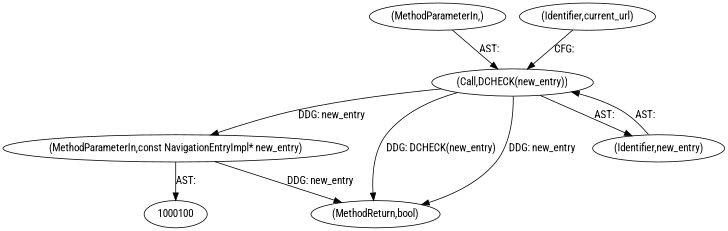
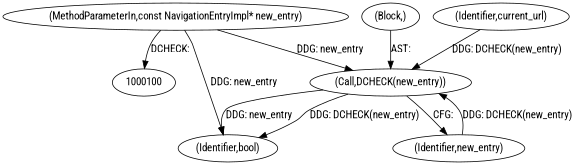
node "(MethodParameterIn,)": label "(MethodParameterIn,)" -> "(Block,)"
edge "(Identifier,current_url)" -> "(Call,DCHECK(new_entry))": label "CFG: " -> "DDG: DCHECK(new_entry)"
edge "(Call,DCHECK(new_entry))" -> "(MethodParameterIn,const NavigationEntryImpl* new_entry)": reversed
edge "(Call,DCHECK(new_entry))" -> "(Identifier,new_entry)": label "AST: " -> "CFG: "
edge "(Identifier,new_entry)" -> "(Call,DCHECK(new_entry))": label "AST: " -> "DDG: DCHECK(new_entry)"
edge "(MethodParameterIn,const NavigationEntryImpl* new_entry)" -> "1000100": label "AST: " -> "DCHECK: "
node "(MethodReturn,bool)": label "(MethodReturn,bool)" -> "(Identifier,bool)"
